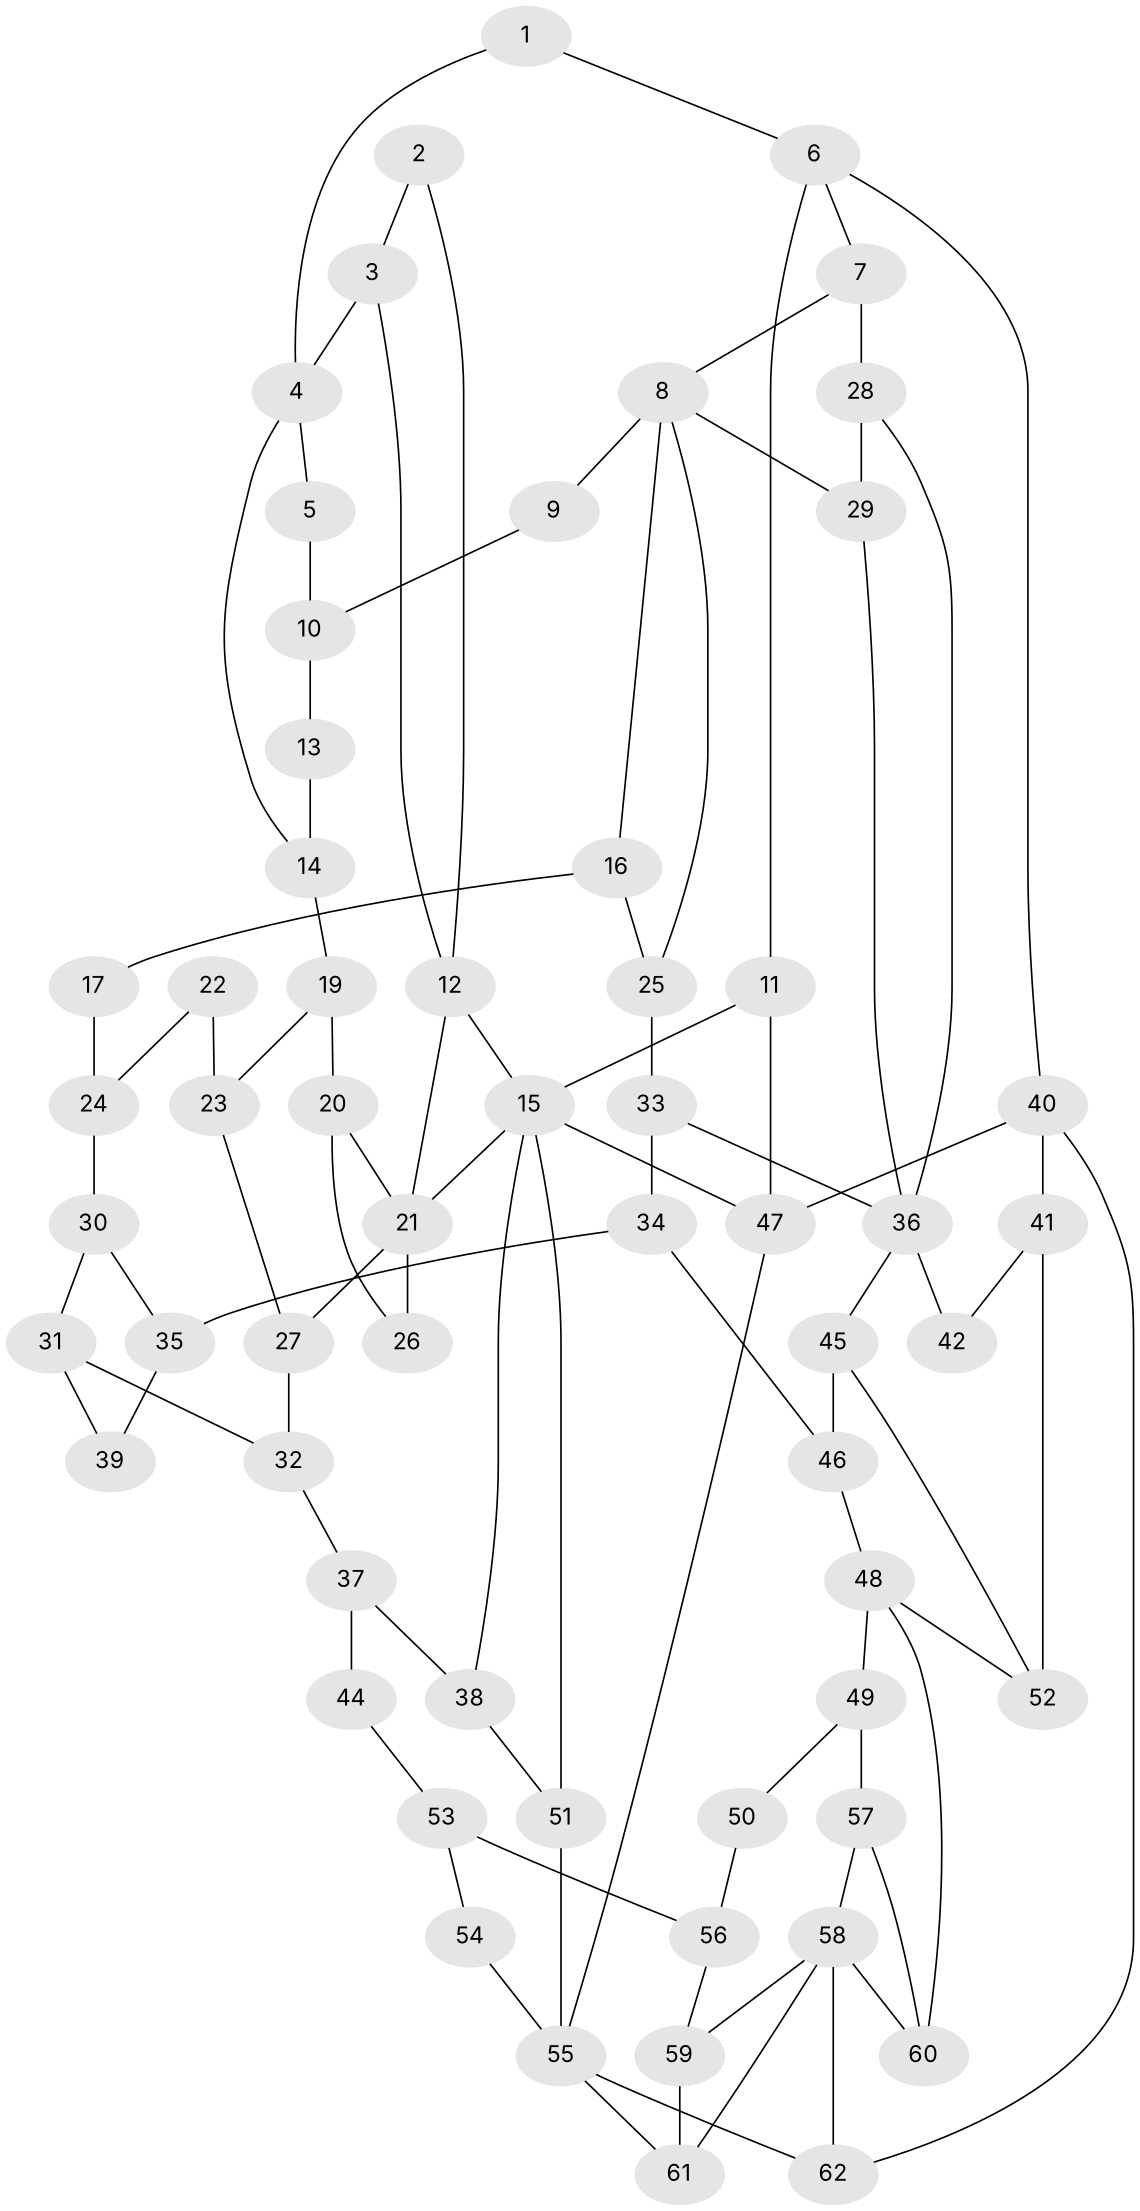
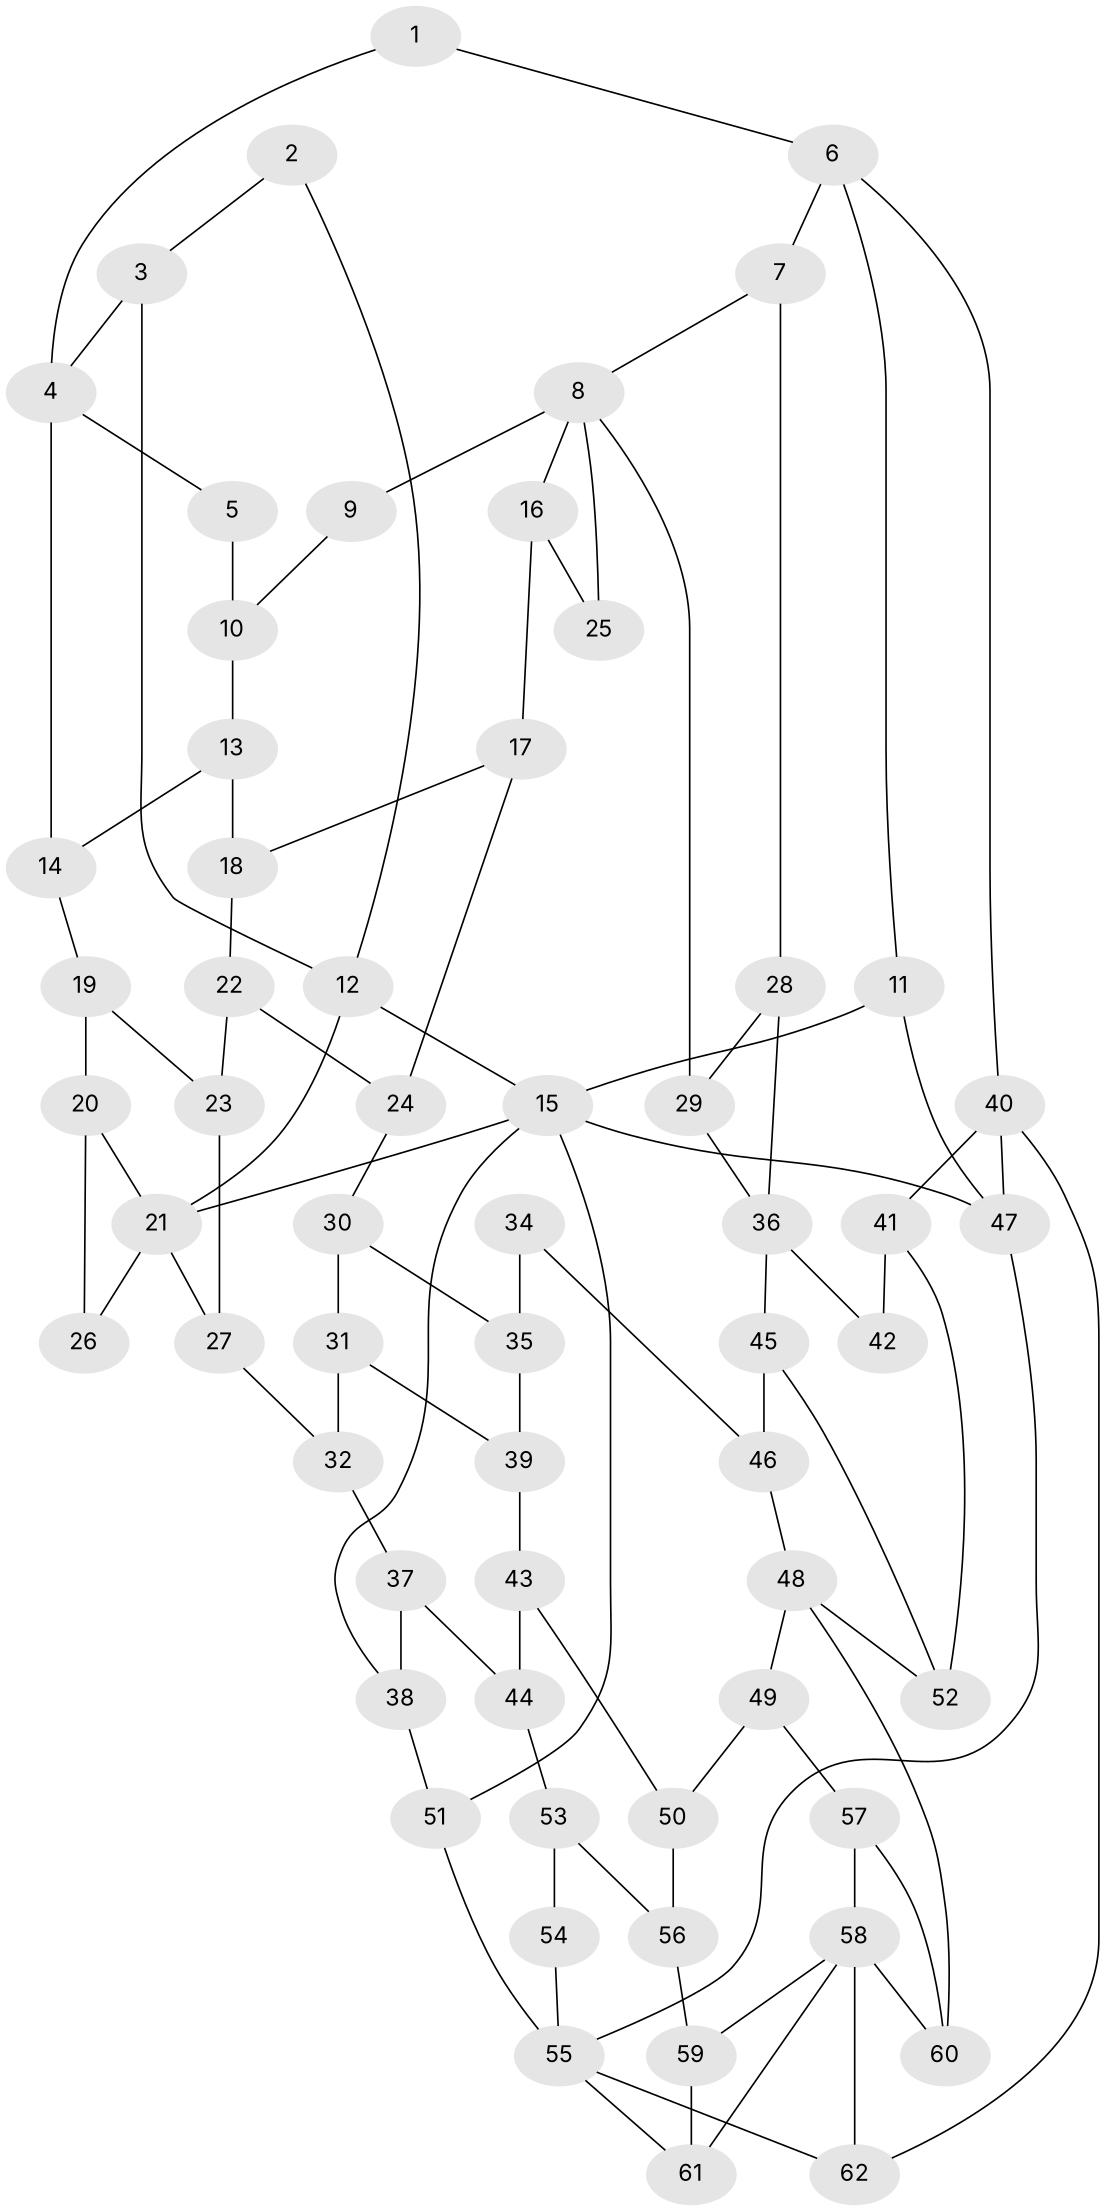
node "18": added
node "33": removed
node "43": added
